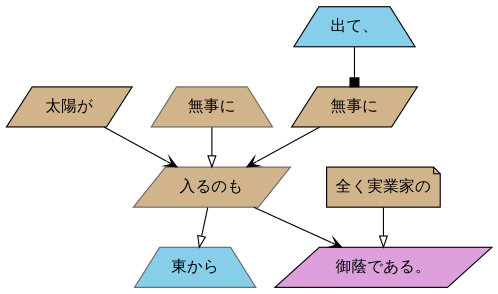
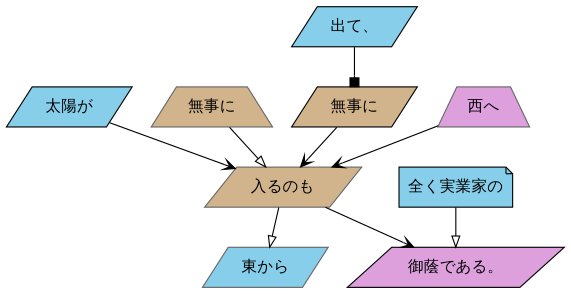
node "出て、": shape trapezium -> parallelogram
node "太陽が": fillcolor tan -> skyblue
node "西へ": added
node "全く実業家の": fillcolor tan -> skyblue
node "東から": shape trapezium -> parallelogram
